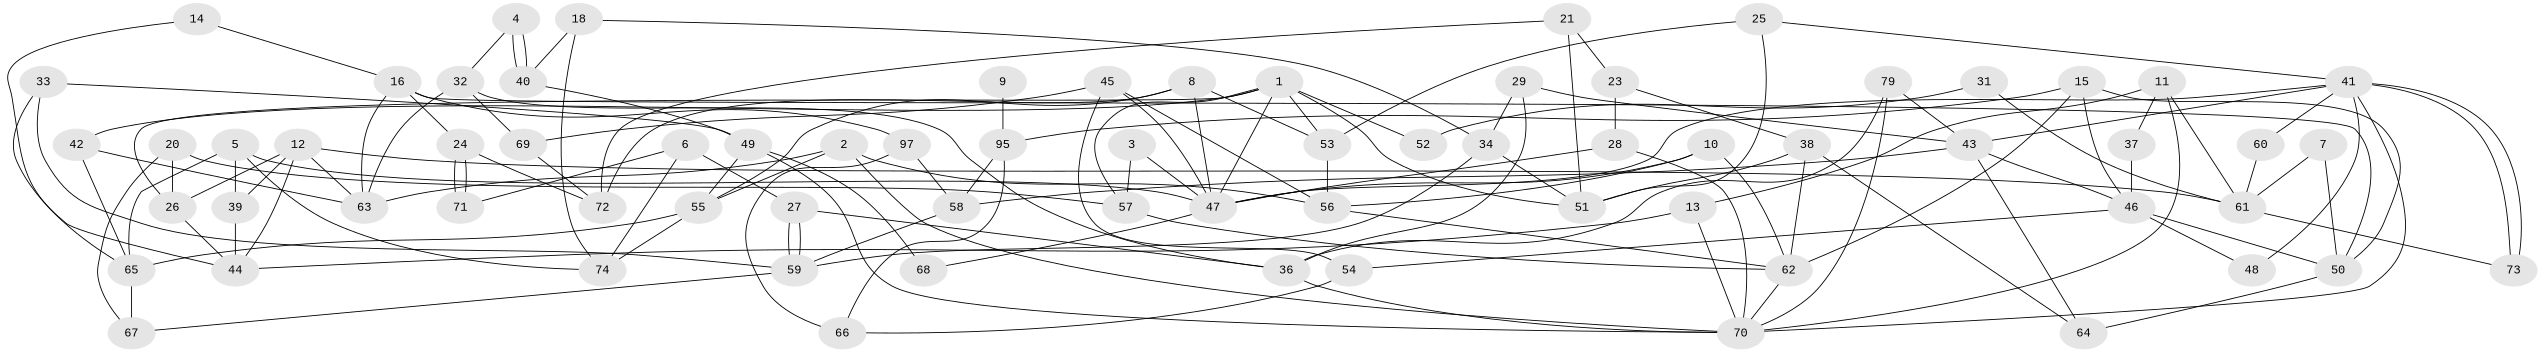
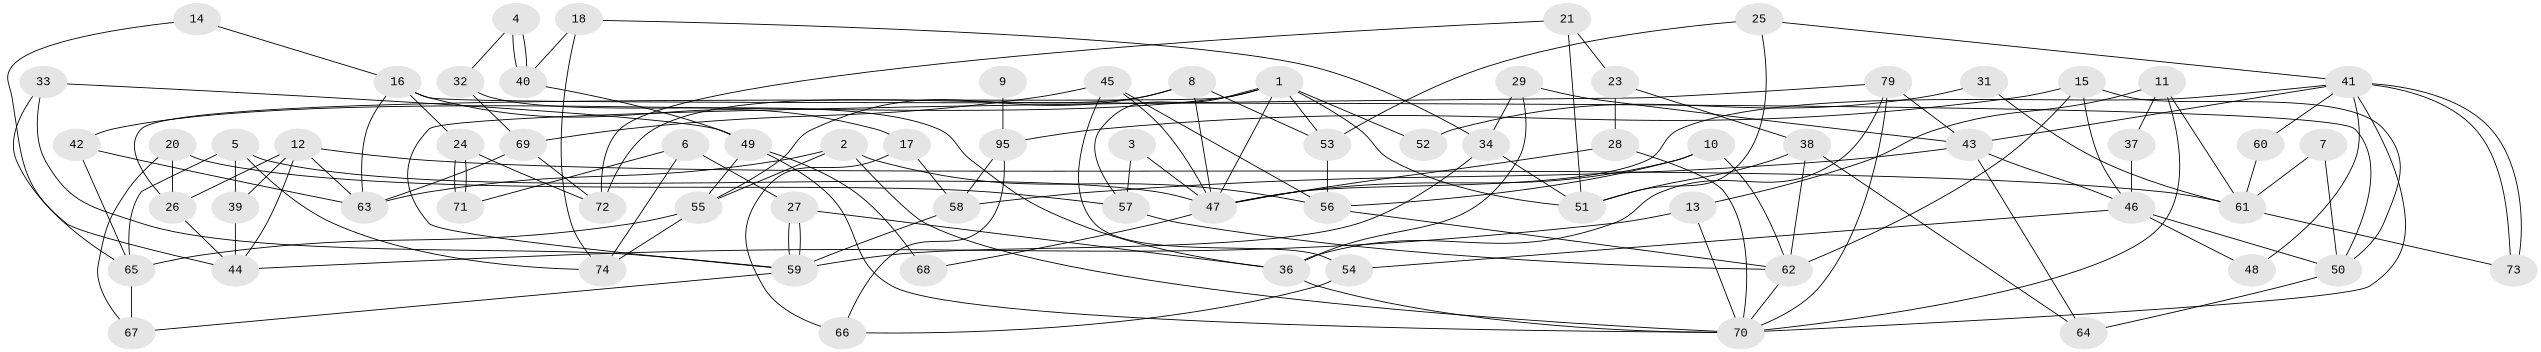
edge "79" -- "59": added
edge "32" -- "63": now "69" -- "63"
node "97": label "97" -> "17"
